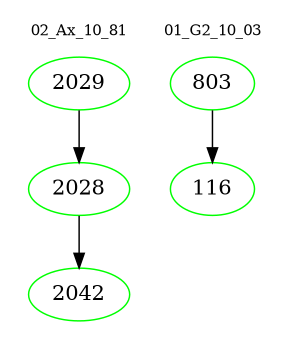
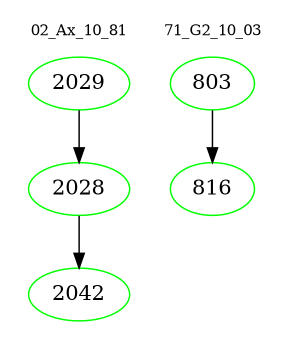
cluster "01_G2_10_03": label "01_G2_10_03" -> "71_G2_10_03"
node "116": label "116" -> "816"
